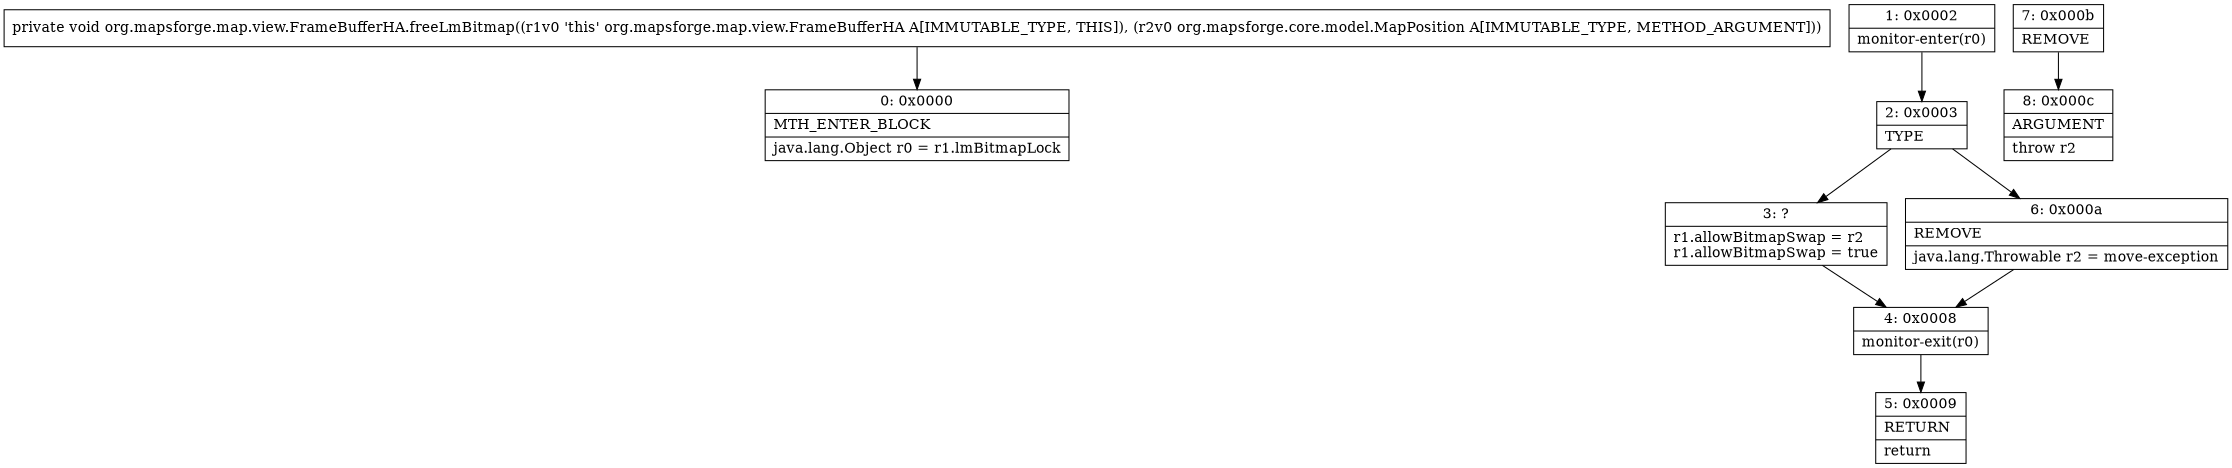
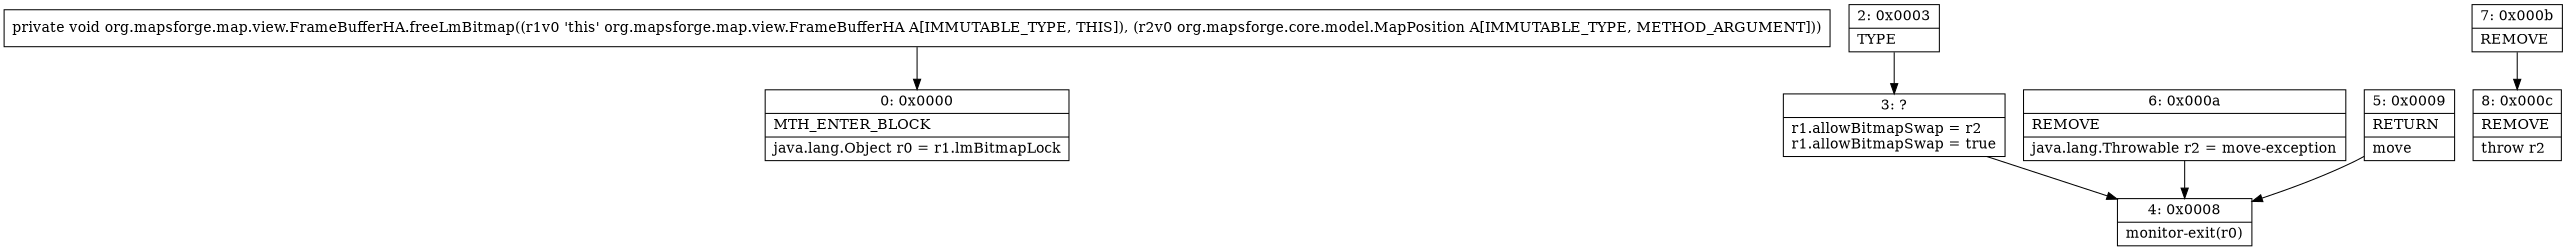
node "1: 0x0002": removed
node "8: 0x000c": text "ARGUMENT" -> "REMOVE"
edge "2: 0x0003" -> "6: 0x000a": removed
edge "4: 0x0008" -> "5: 0x0009": reversed
node "5: 0x0009": text "return" -> "move"
